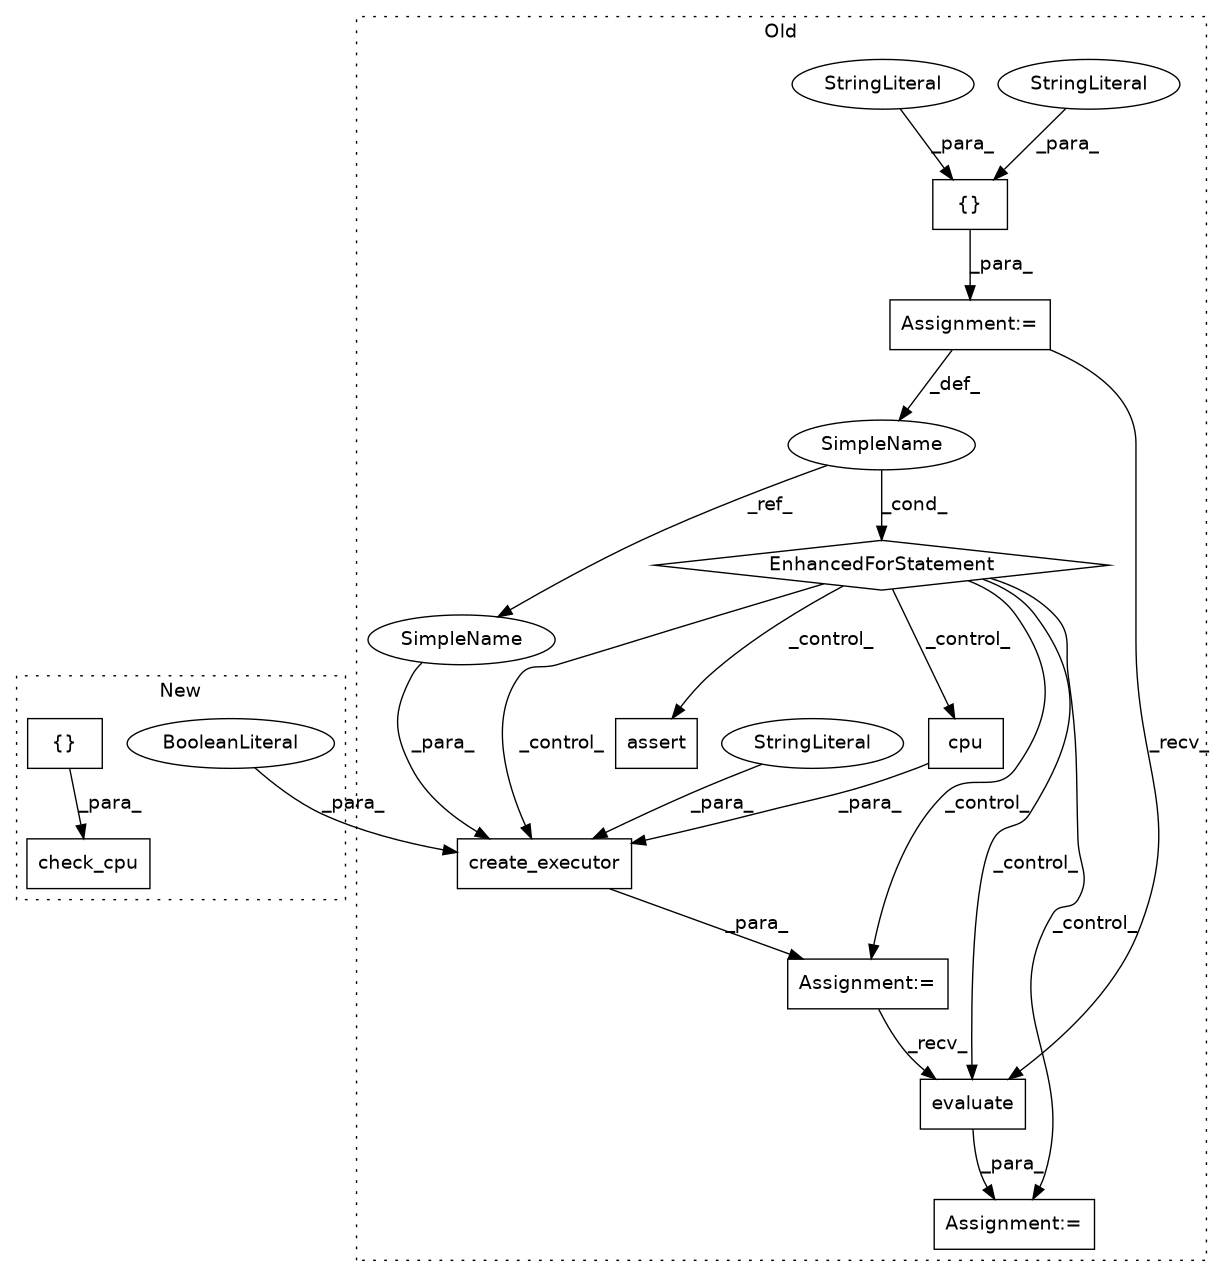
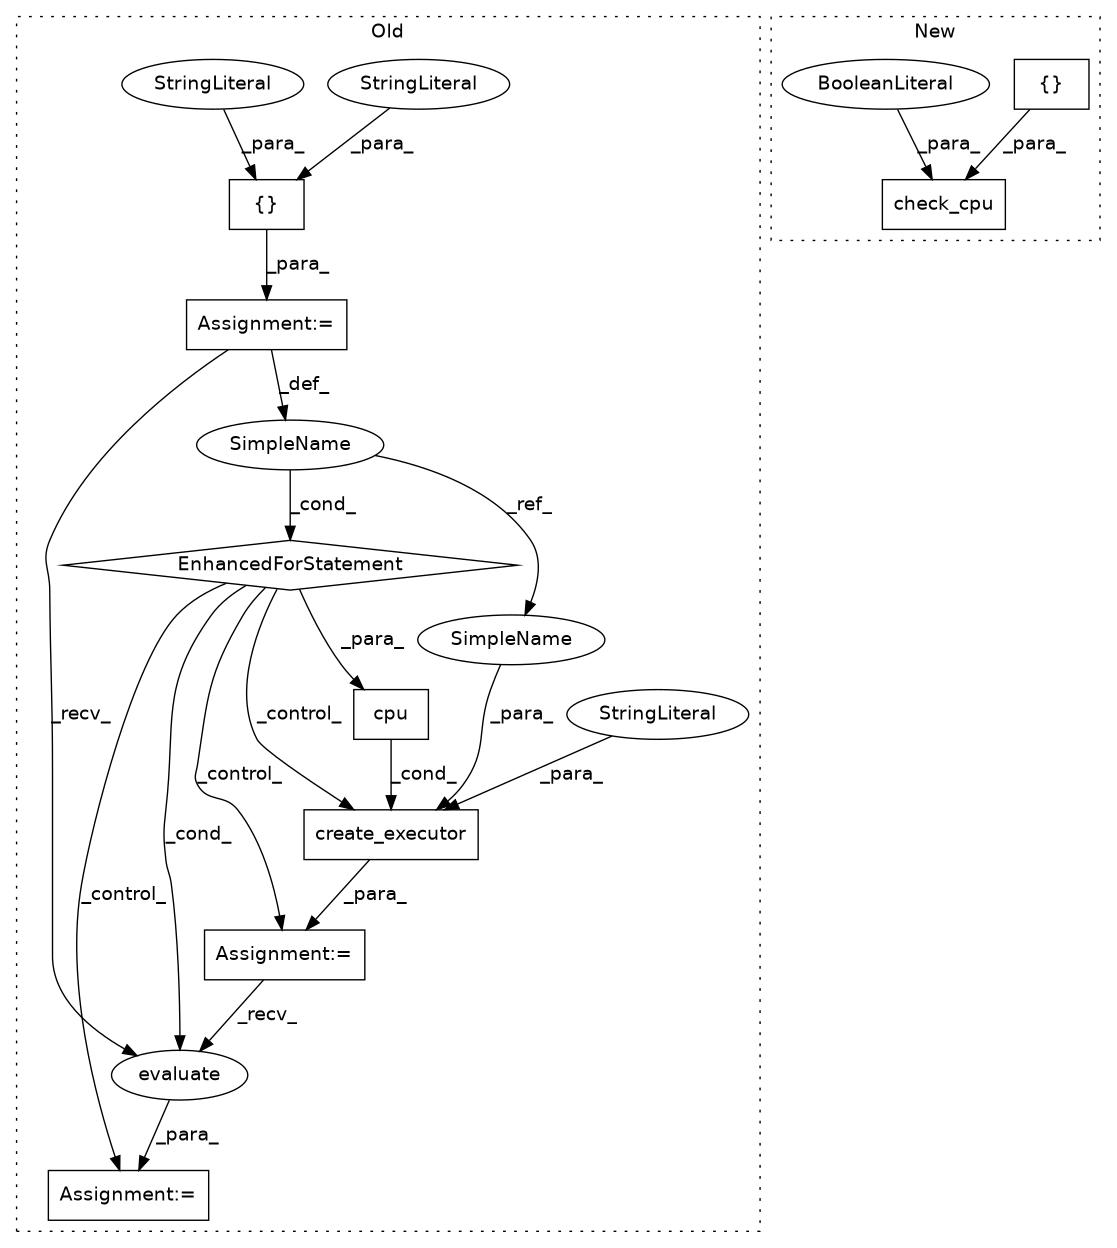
edge "EnhancedForStatement" -> "cpu": label "_control_" -> "_para_"
node "assert": removed
edge "cpu" -> "create_executor": label "_para_" -> "_cond_"
edge "BooleanLiteral" -> "create_executor": now "BooleanLiteral" -> "check_cpu"
edge "EnhancedForStatement" -> "evaluate": label "_control_" -> "_cond_"
node "evaluate": shape box -> ellipse
